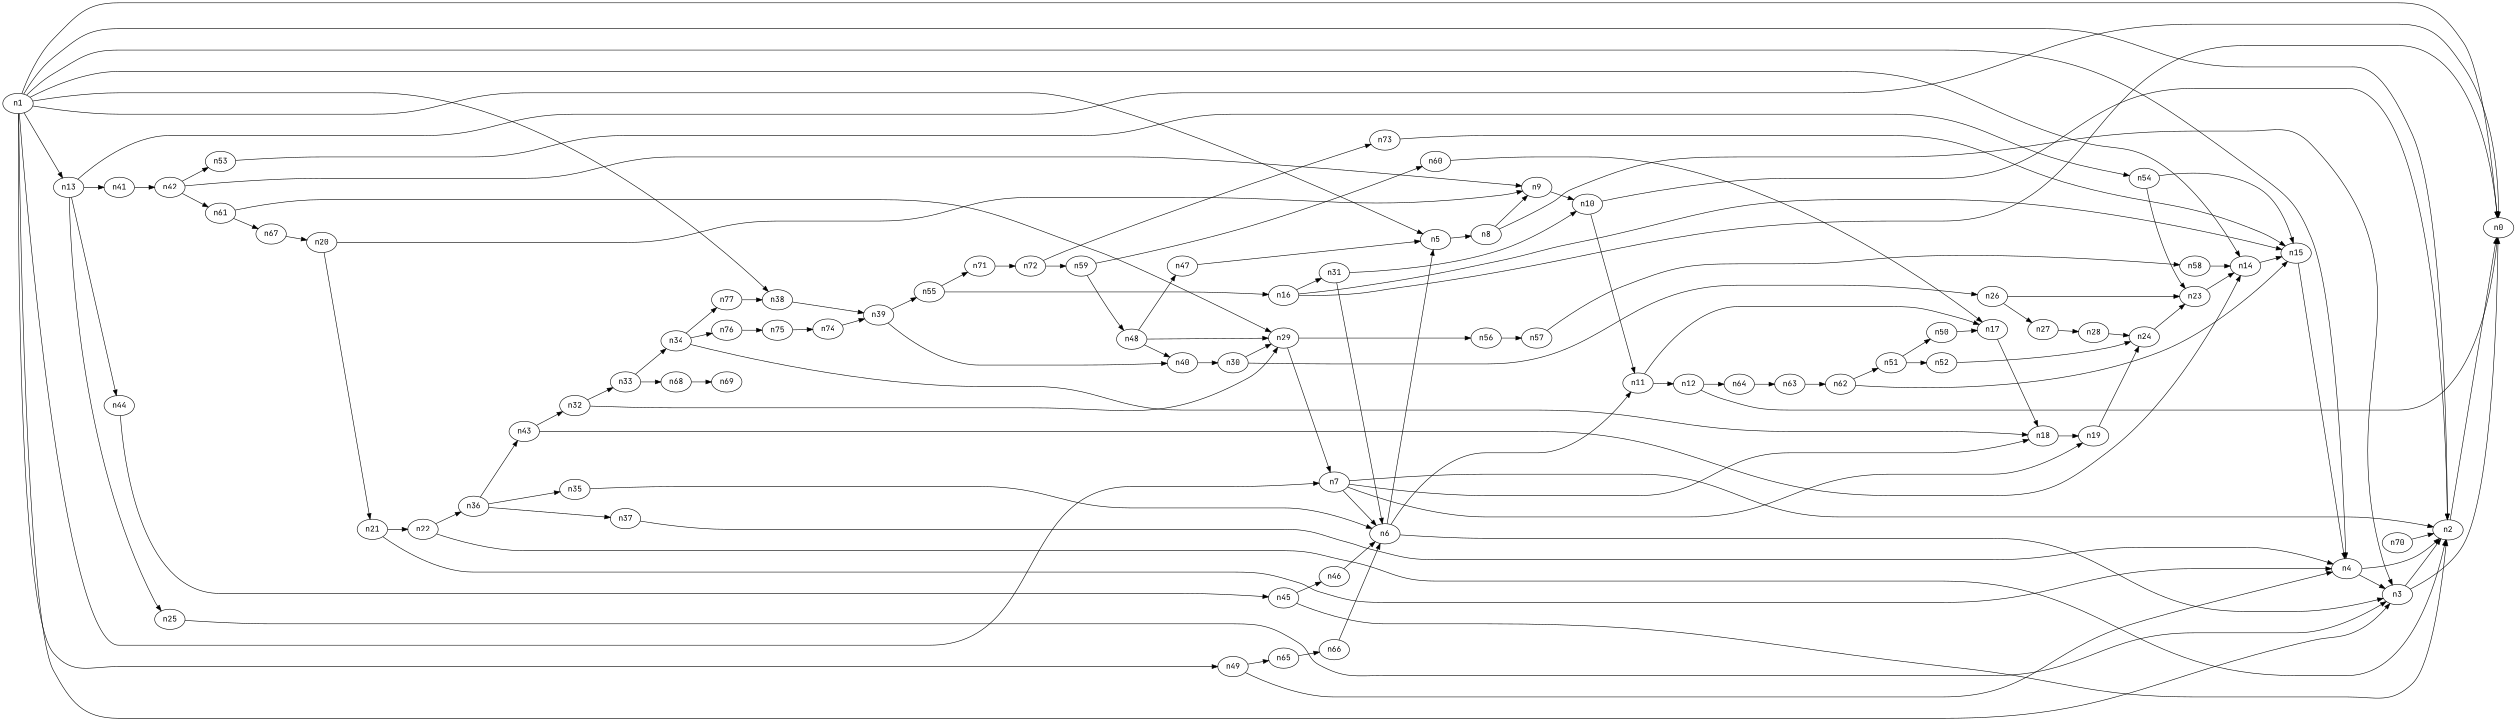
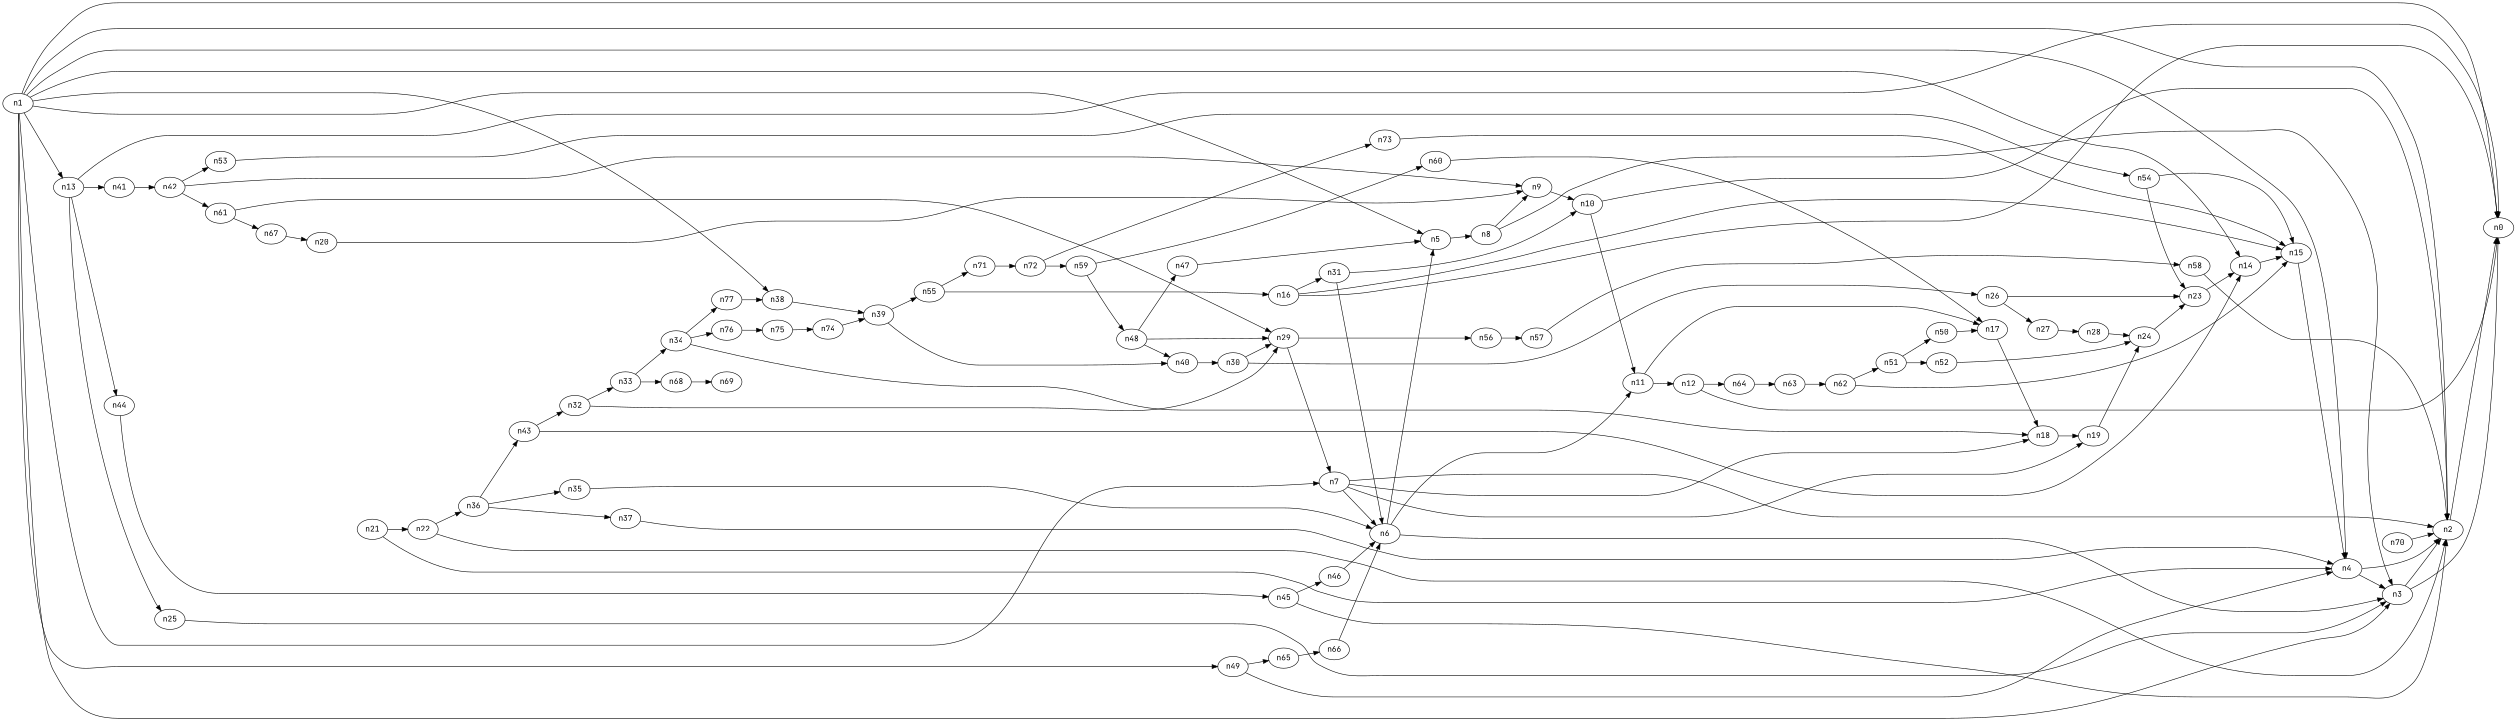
edge "n58" -> "n14": now "n58" -> "n2"
edge "n20" -> "n21": removed
